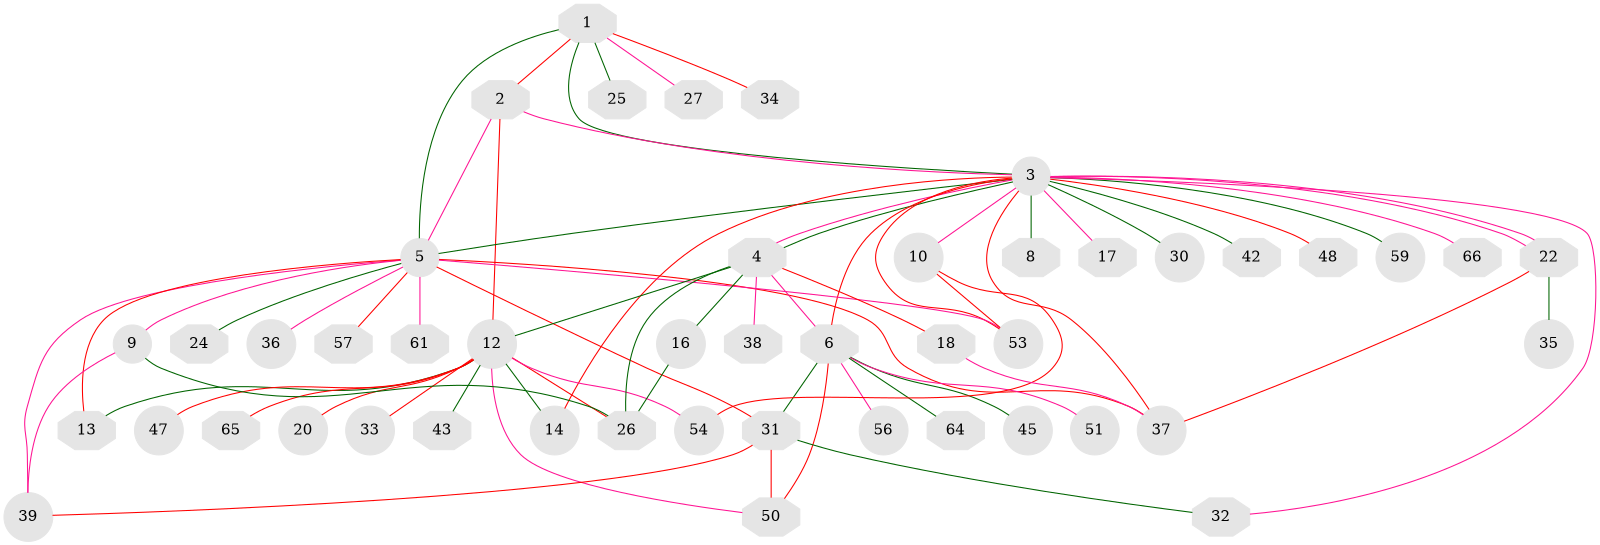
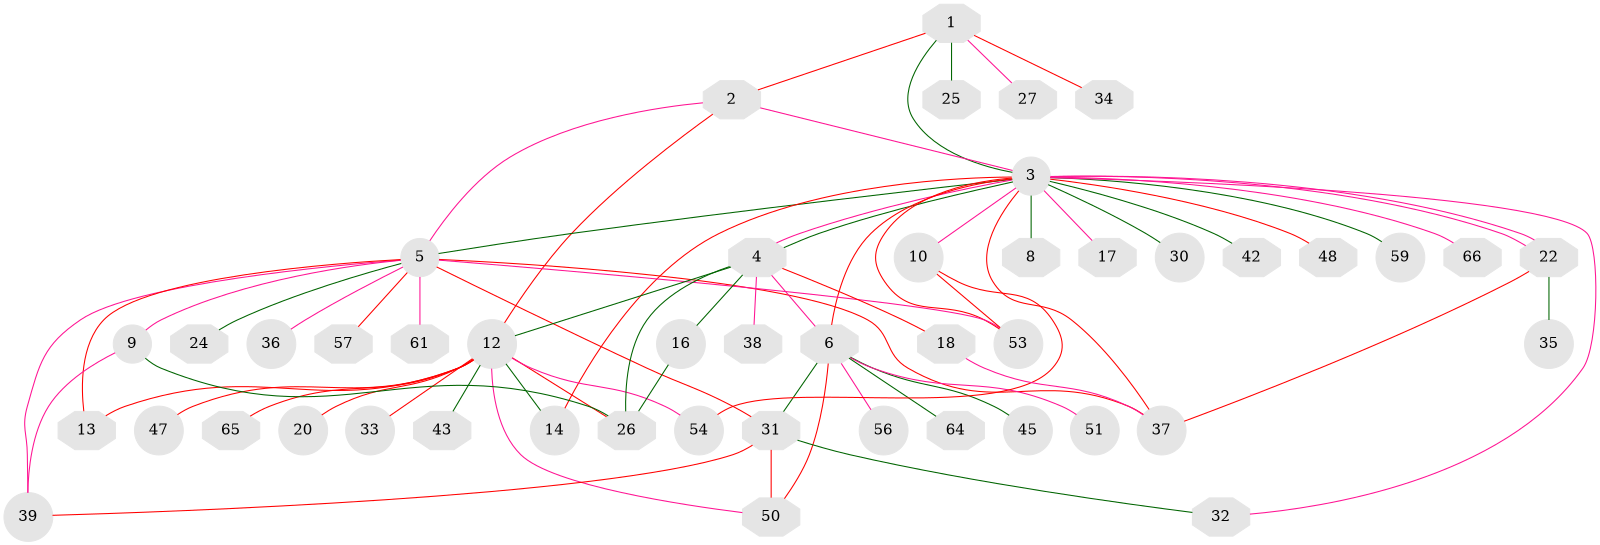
edge "1" -- "5": removed
edge "12" -- "13": color darkgreen -> red
